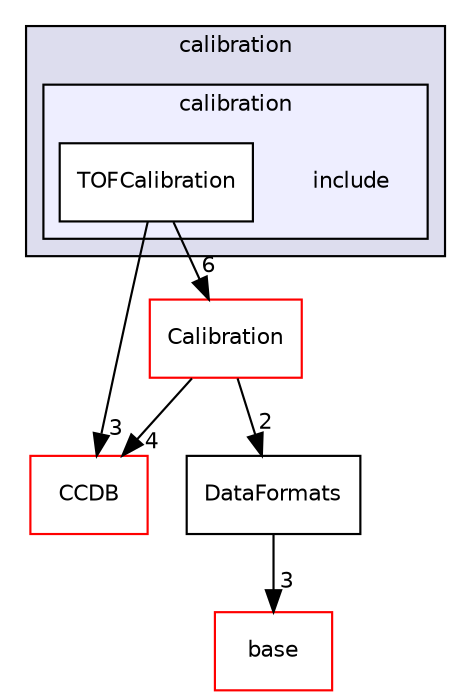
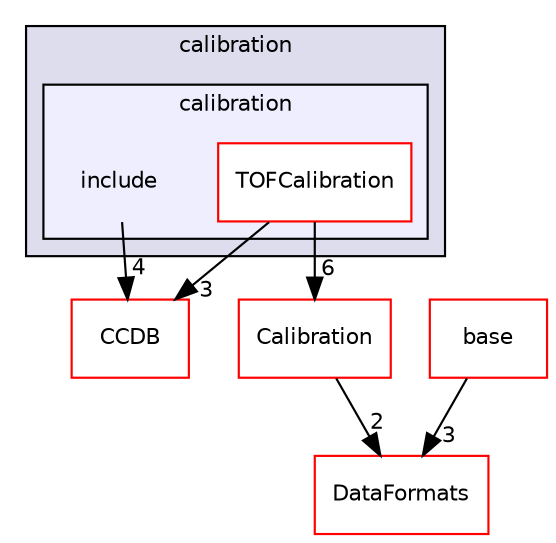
node "TOFCalibration": color black -> red
edge "Calibration" -> "CCDB": now "include" -> "CCDB"
node "DataFormats": color black -> red
edge "DataFormats" -> "base": reversed
